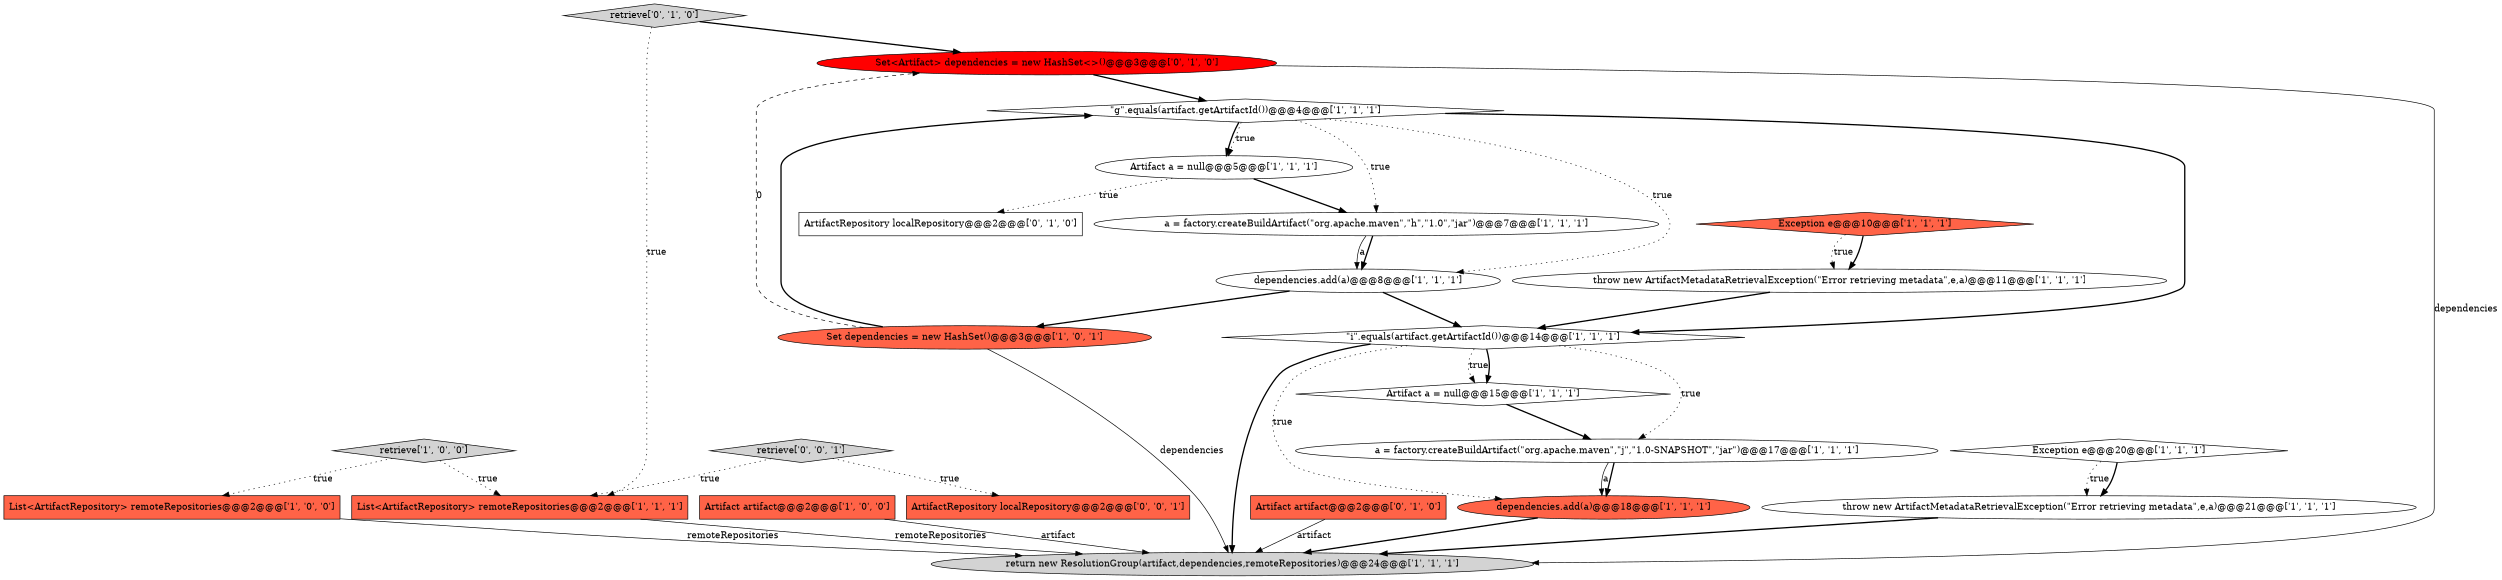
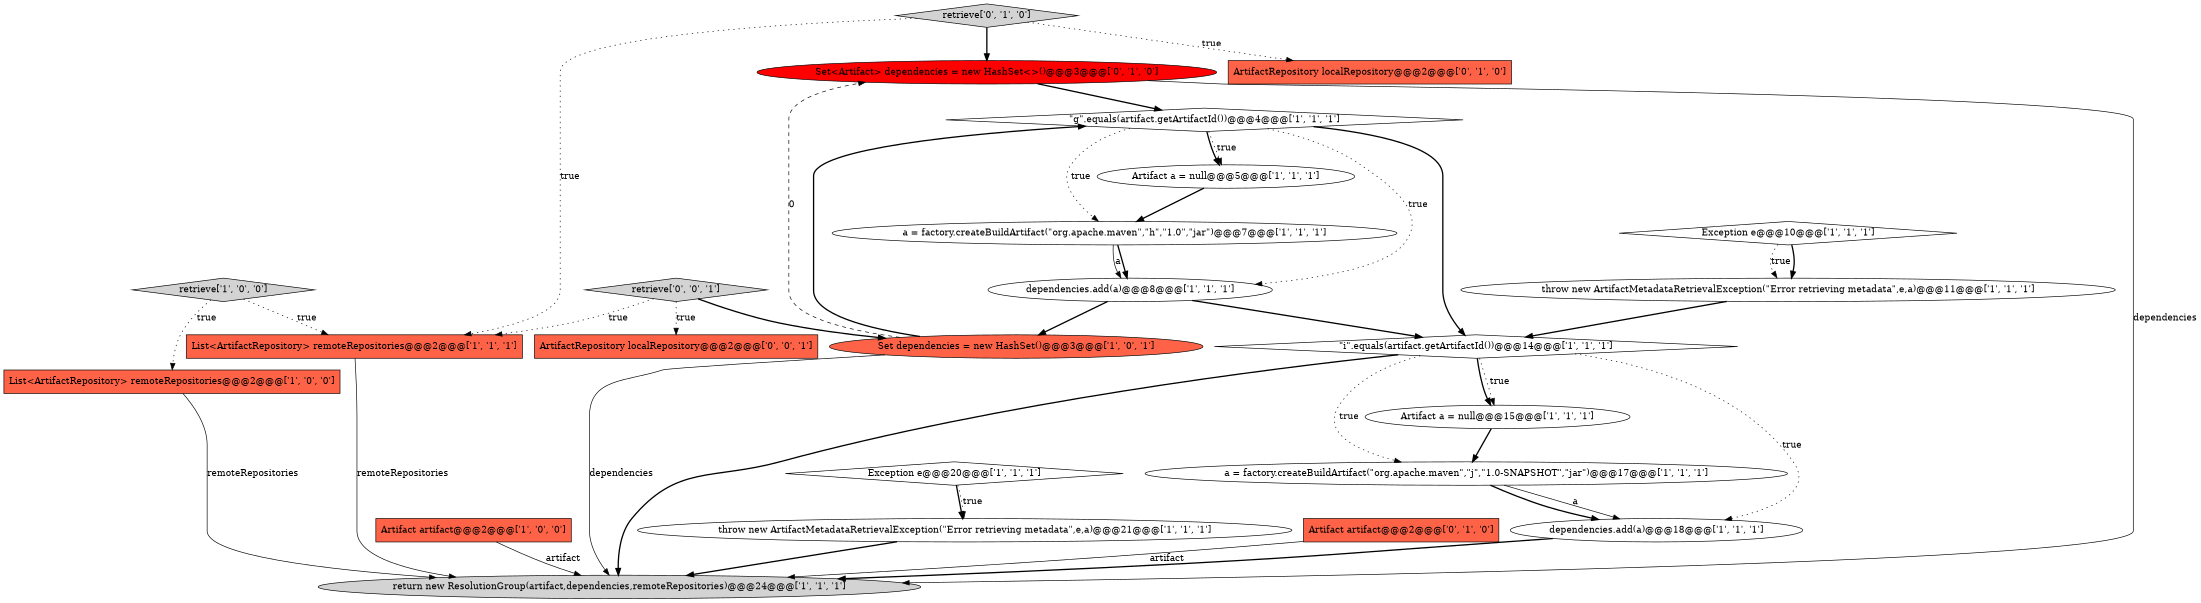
edge "Artifact a = null@@@5@@@['1', '1', '1']" -> "ArtifactRepository localRepository@@@2@@@['0', '1', '0']": now "retrieve['0', '1', '0']" -> "ArtifactRepository localRepository@@@2@@@['0', '1', '0']"
node "ArtifactRepository localRepository@@@2@@@['0', '1', '0']": fillcolor white -> tomato
node "Exception e@@@10@@@['1', '1', '1']": fillcolor tomato -> white
edge "retrieve['0', '0', '1']" -> "Set dependencies = new HashSet()@@@3@@@['1', '0', '1']": added
node "Artifact a = null@@@15@@@['1', '1', '1']": shape diamond -> ellipse
node "dependencies.add(a)@@@18@@@['1', '1', '1']": fillcolor tomato -> white
